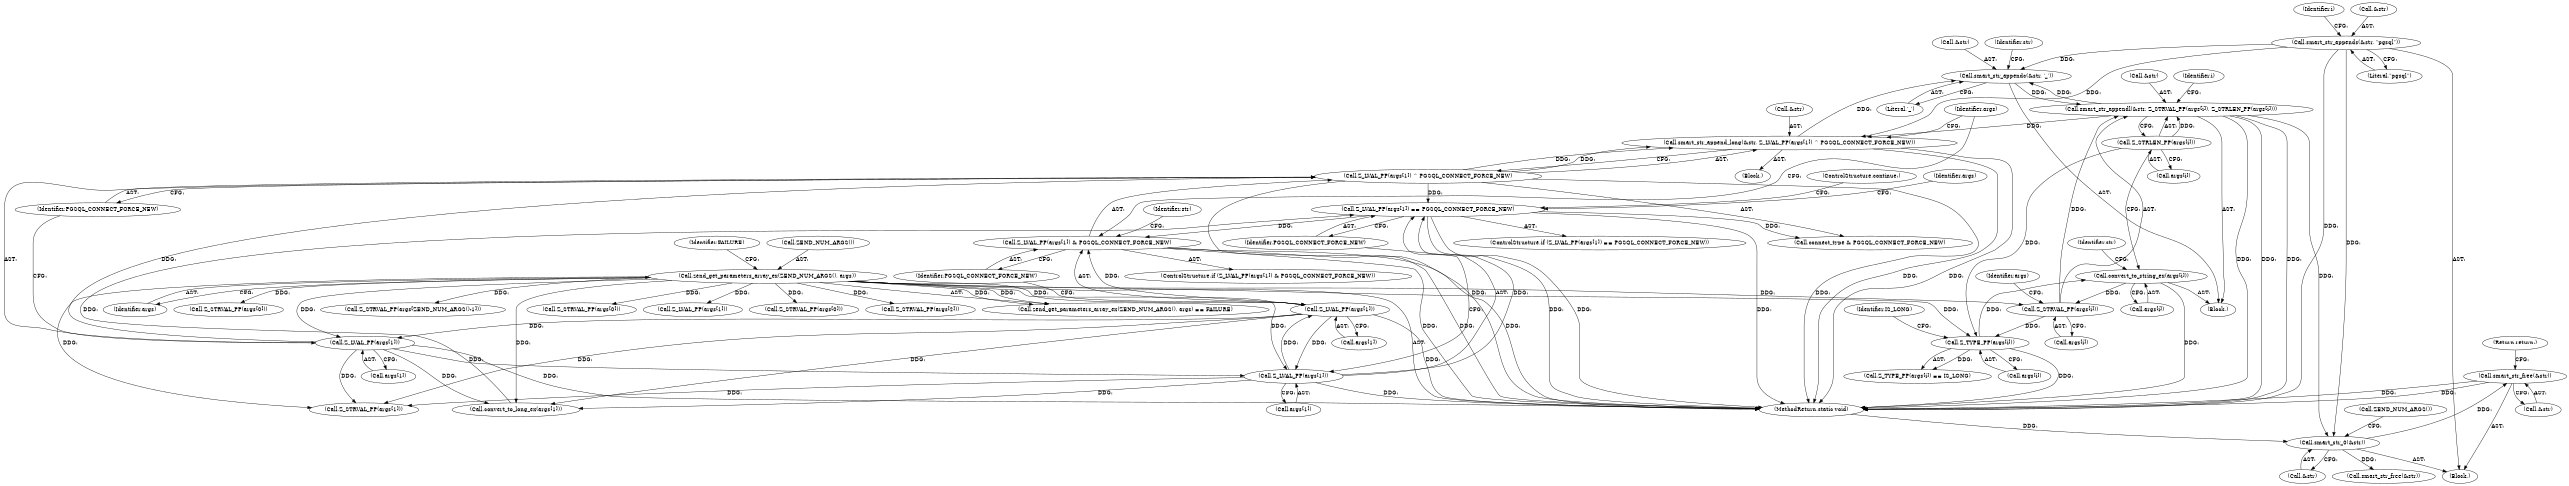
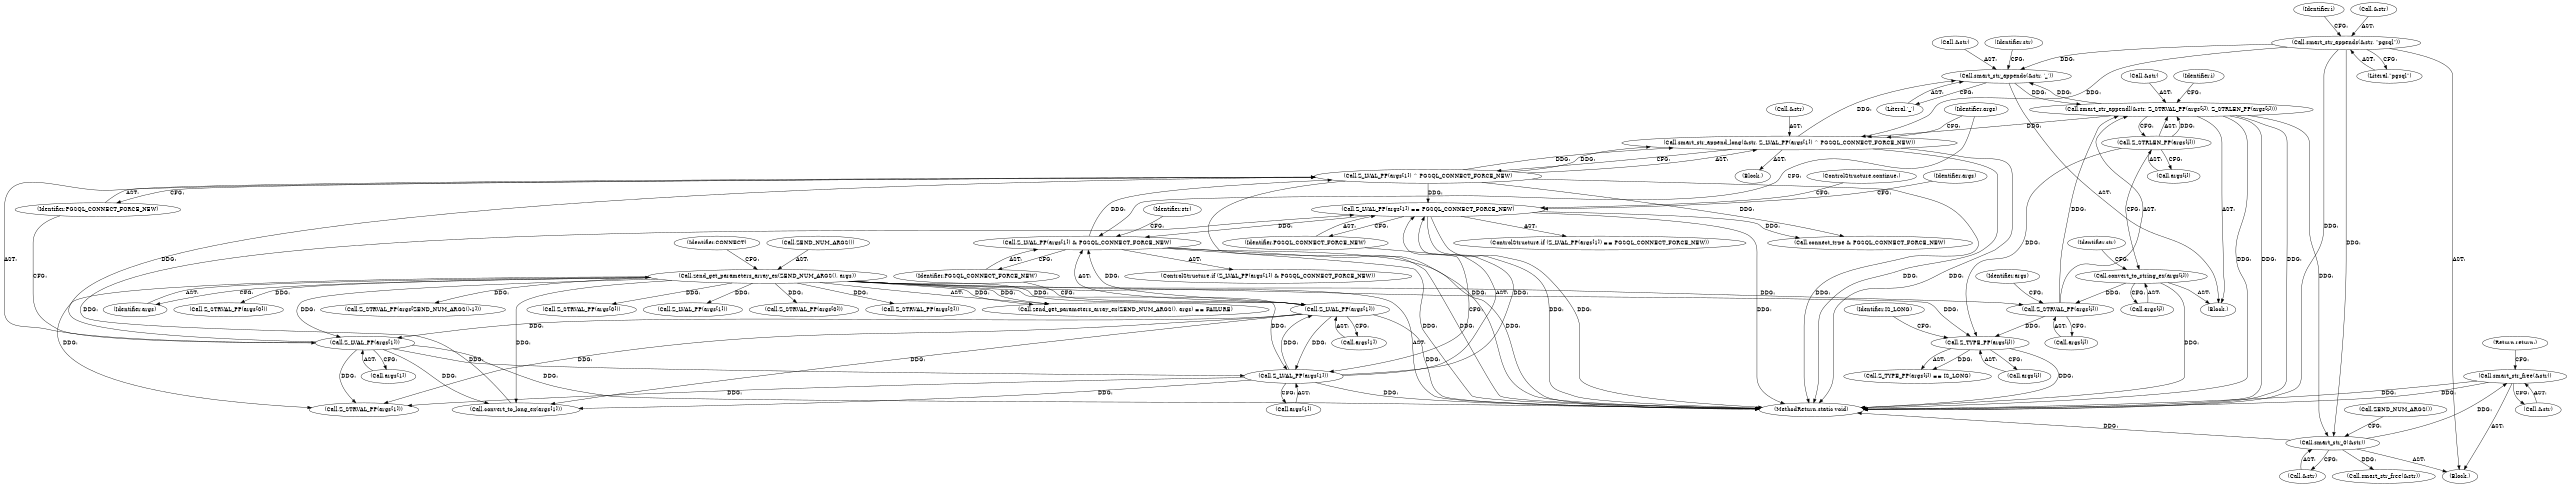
edge "(Call,Z_LVAL_PP(args[1]) & PGSQL_CONNECT_FORCE_NEW)" -> "(Call,Z_LVAL_PP(args[1]) ^ PGSQL_CONNECT_FORCE_NEW)": label "AST: " -> "DDG: "
edge "(Call,Z_LVAL_PP(args[1]) ^ PGSQL_CONNECT_FORCE_NEW)" -> "(Call,connect_type & PGSQL_CONNECT_FORCE_NEW)": label "AST: " -> "DDG: "
node "(Identifier,FAILURE)": label "(Identifier,FAILURE)" -> "(Identifier,CONNECT)"
edge "(Call,Z_TYPE_PP(args[i]))" -> "(Call,convert_to_string_ex(args[i]))": removed, label "DDG:"
edge "(MethodReturn,static void)" -> "(Call,smart_str_0(&str))": reversed
